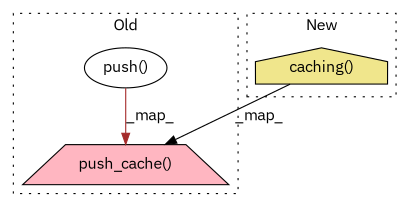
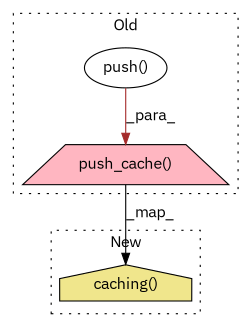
edge "caching()" -> "push_cache()": reversed
edge "push()" -> "push_cache()": label "_map_" -> "_para_"
